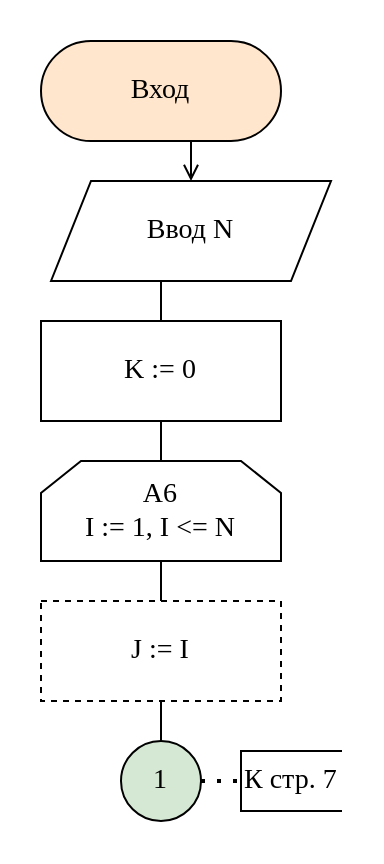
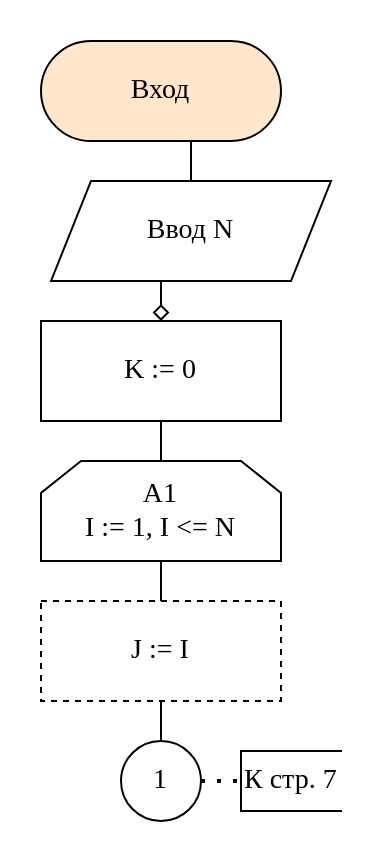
edge "Вход" -> "Ввод N": arrowhead open -> none
edge "Ввод N" -- "K := 0": arrowhead none -> diamond
node "А6I := 1, I <= N": label "А6I := 1, I <= N" -> "А1I := 1, I <= N"
node "1": fillcolor #d5e8d4 -> #ffffff
